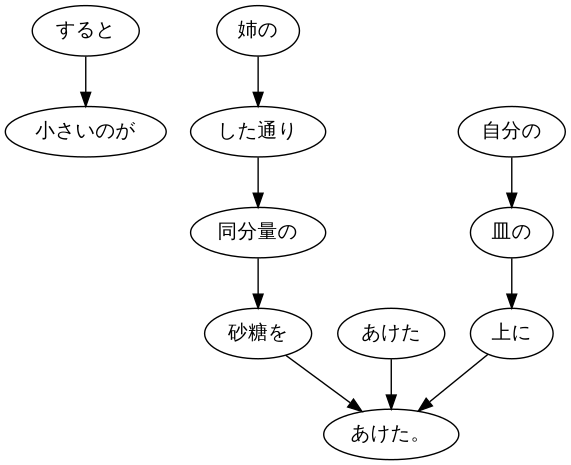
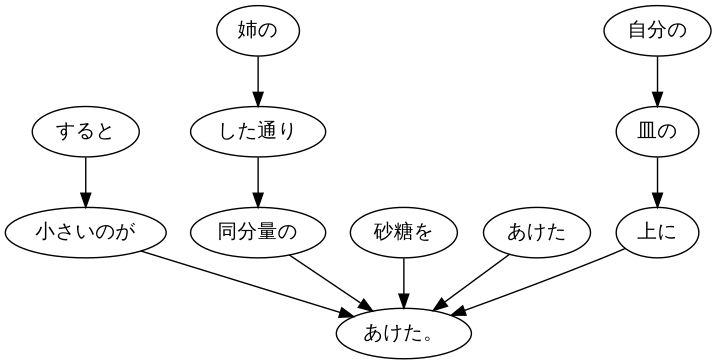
edge "同分量の" -> "砂糖を": now "同分量の" -> "あけた。"
edge "小さいのが" -> "あけた。": added
